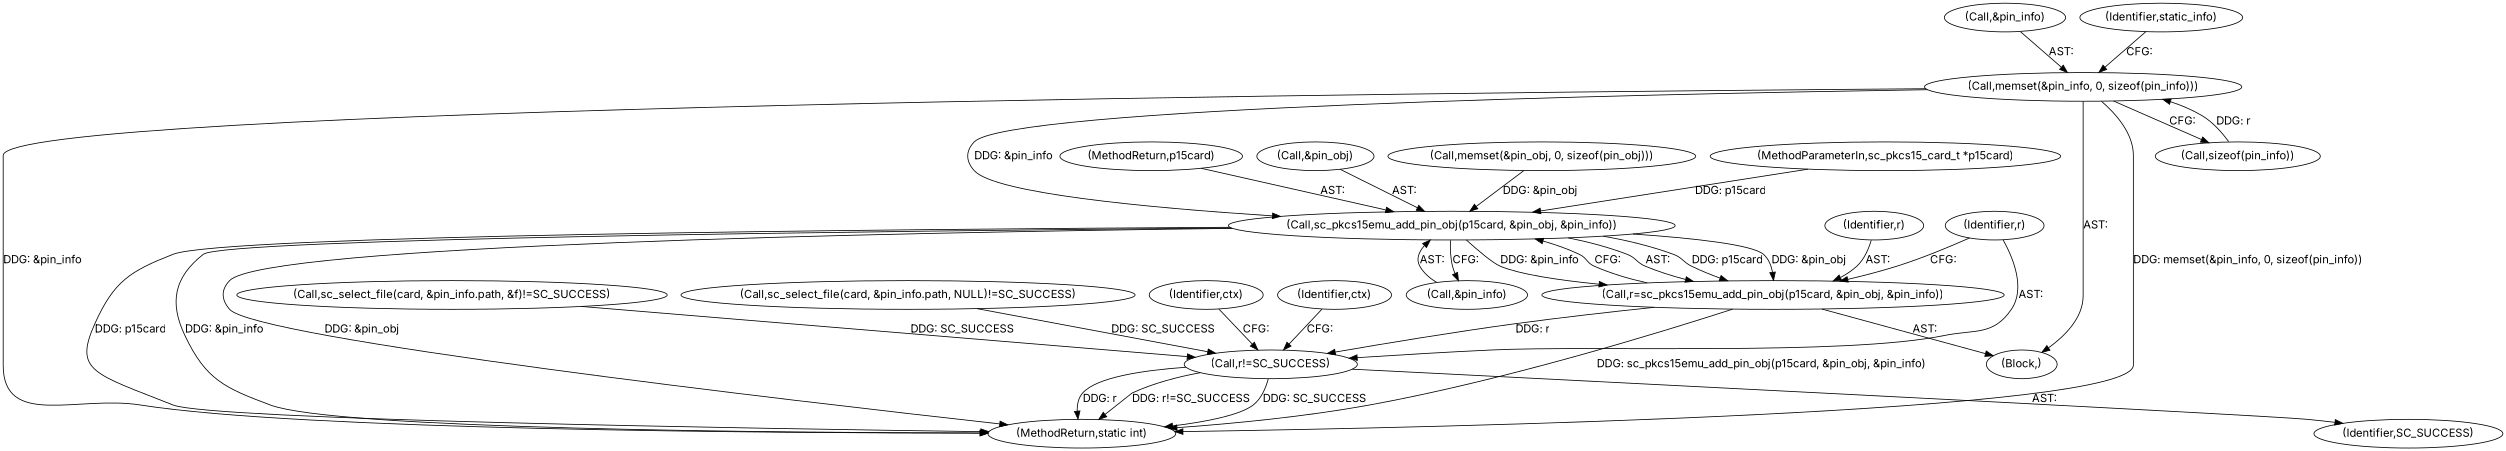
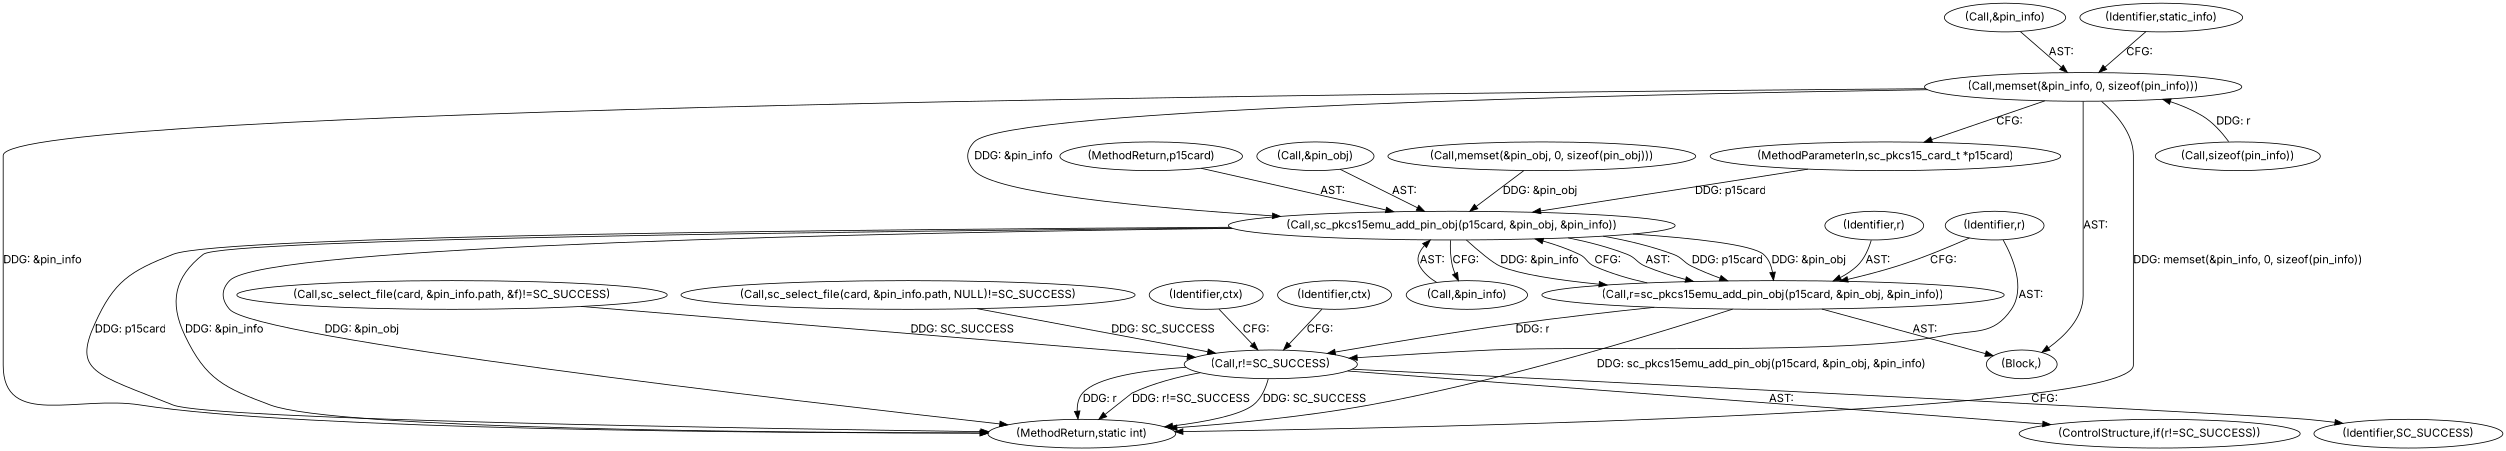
edge "(Call,memset(&pin_info, 0, sizeof(pin_info)))" -> "(Call,sizeof(pin_info))": now "(Call,memset(&pin_info, 0, sizeof(pin_info)))" -> "(MethodParameterIn,sc_pkcs15_card_t *p15card)"
edge "(Call,r!=SC_SUCCESS)" -> "(Identifier,SC_SUCCESS)": label "AST: " -> "CFG: "
node "(ControlStructure,if(r!=SC_SUCCESS))": added
